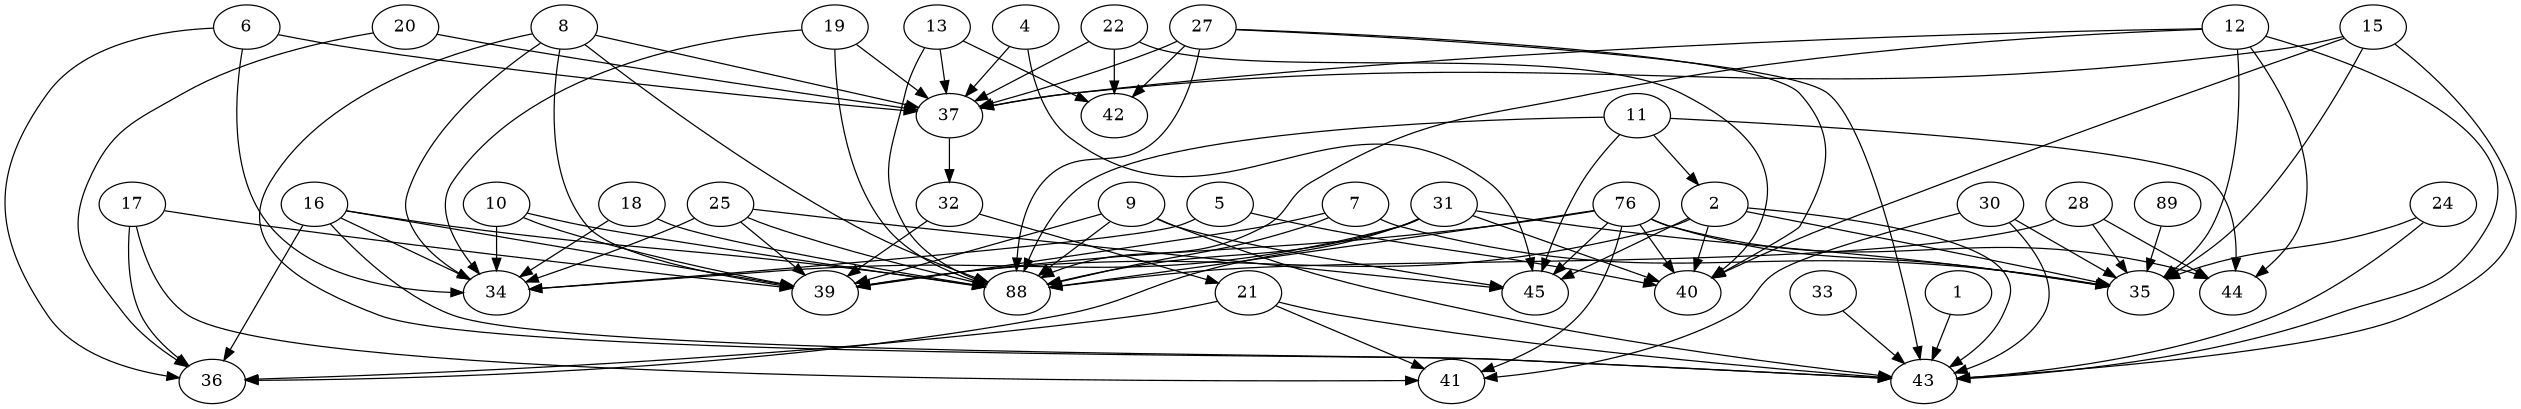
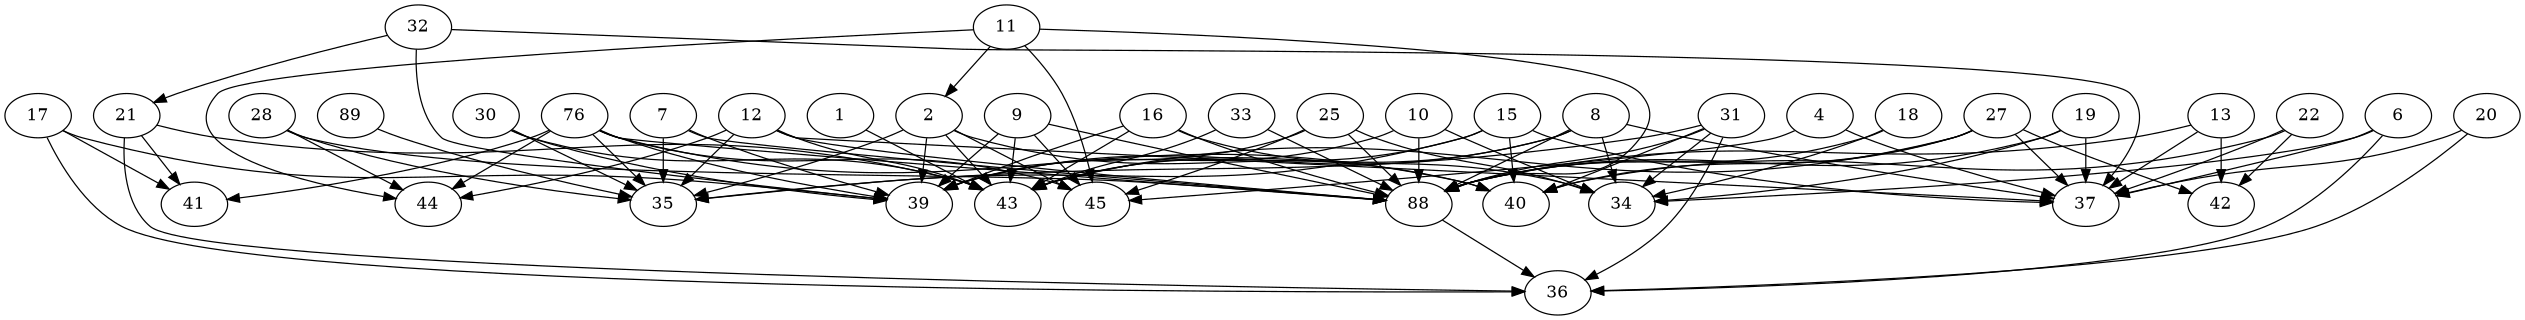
edge "37" -> "32": reversed
edge "33" -> "88": added
node "5": removed
node "24": removed
edge "16" -> "36": now "88" -> "36"
edge "30" -> "41": now "30" -> "39"
